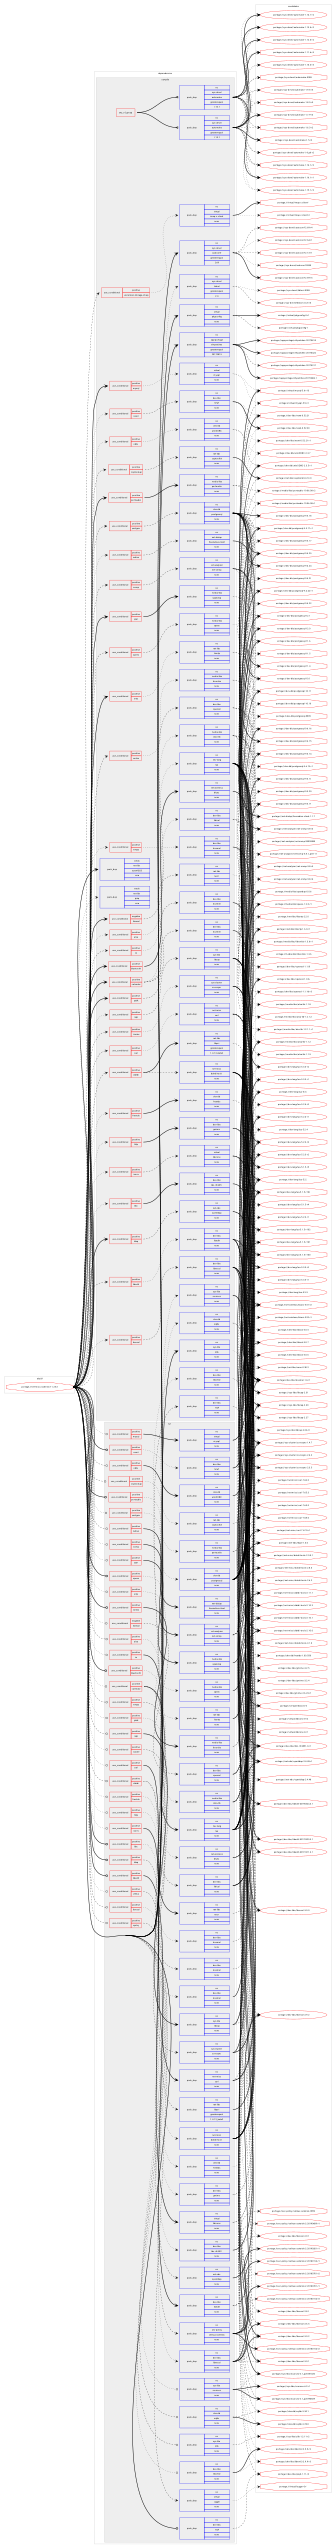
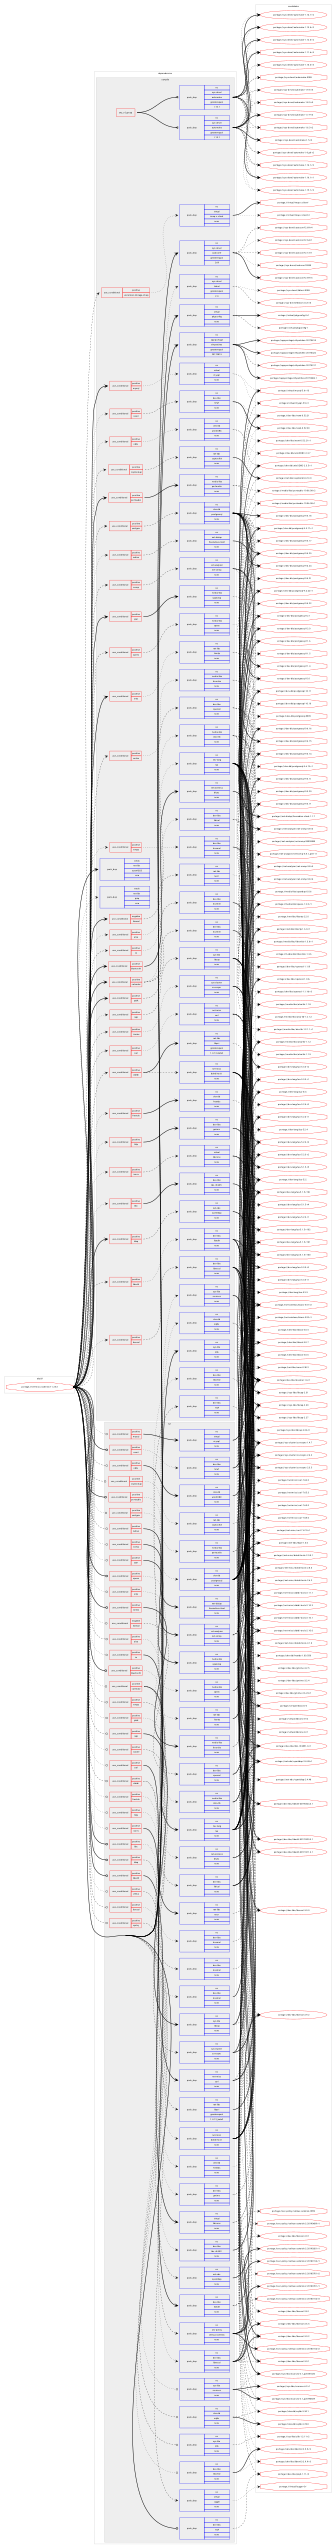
node "portage://dev-lang/lua-5.2.4-r1": shape ellipse -> octagon
node "portage://sys-libs/libcap-2.26-r2": shape ellipse -> octagon
